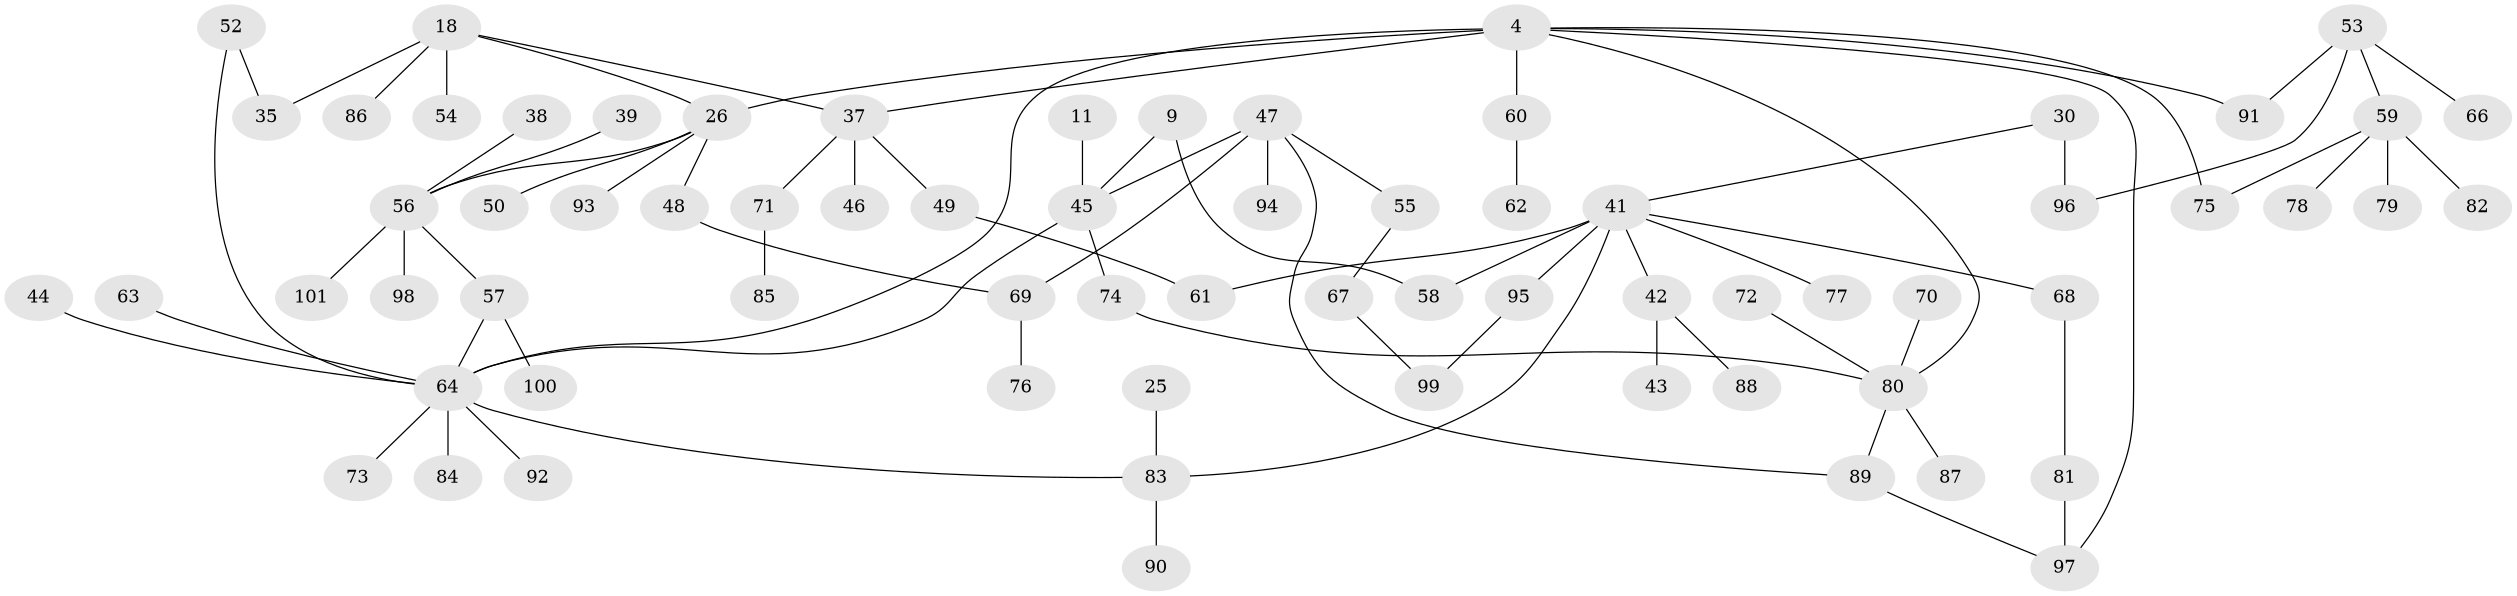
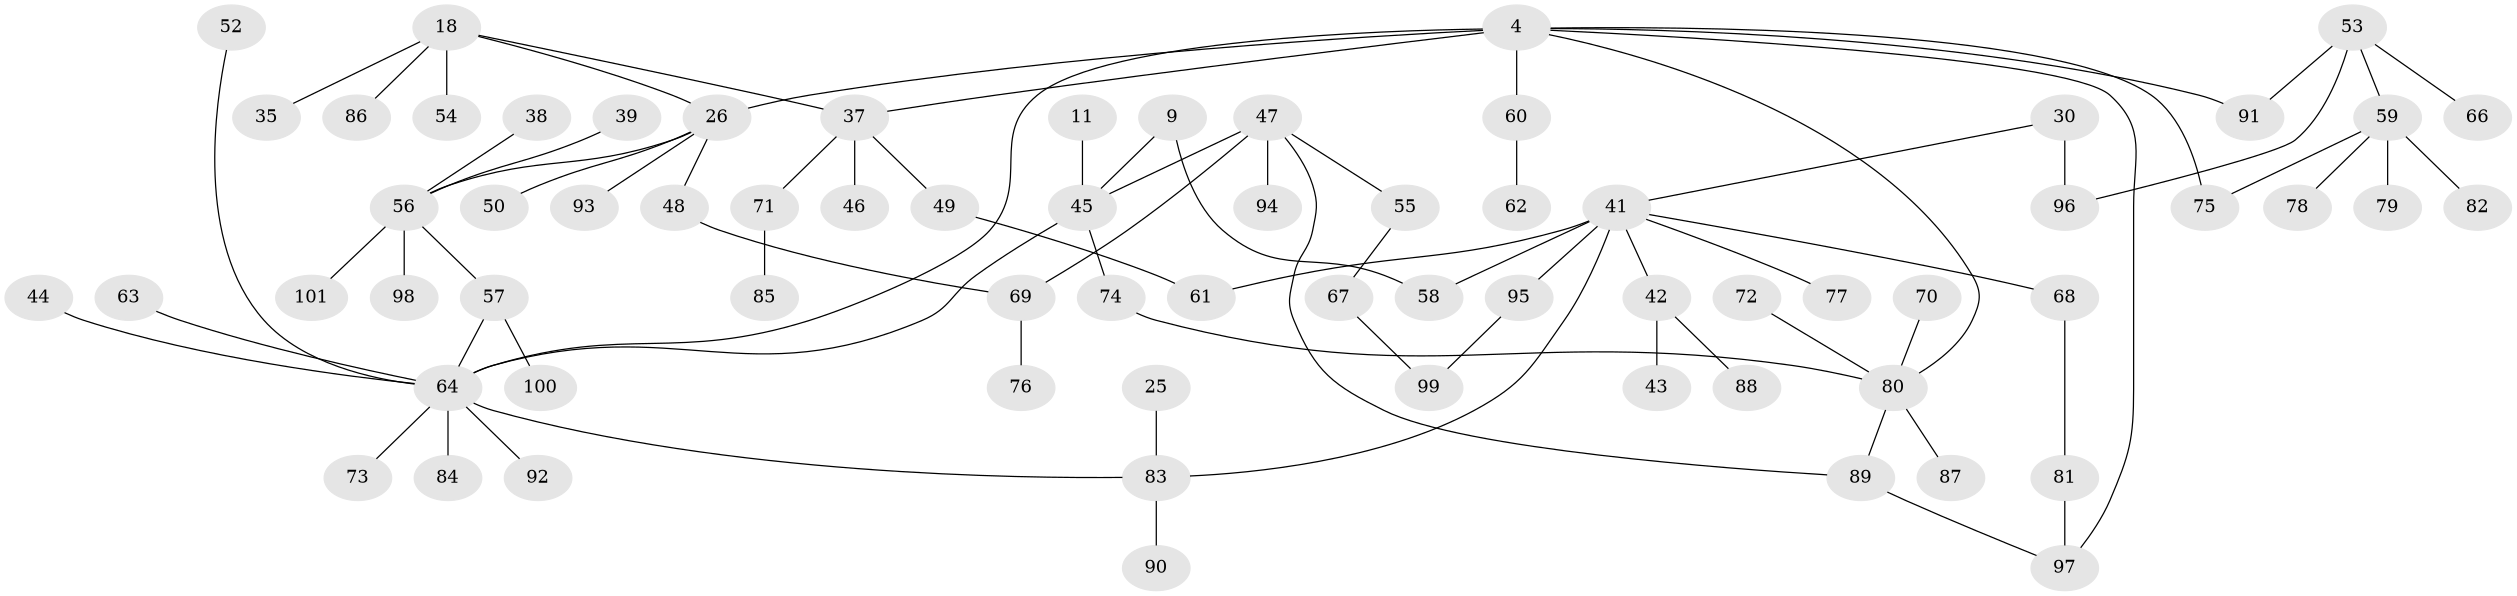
edge "52" -- "35": removed
